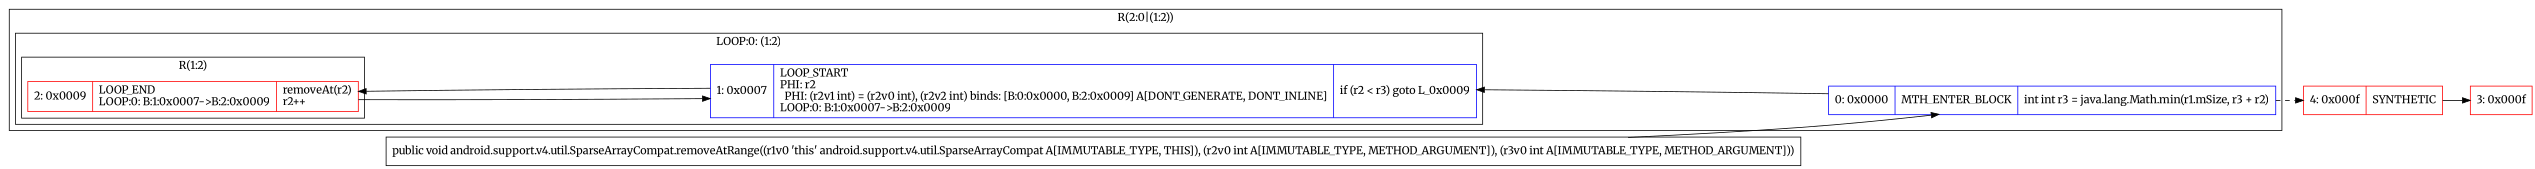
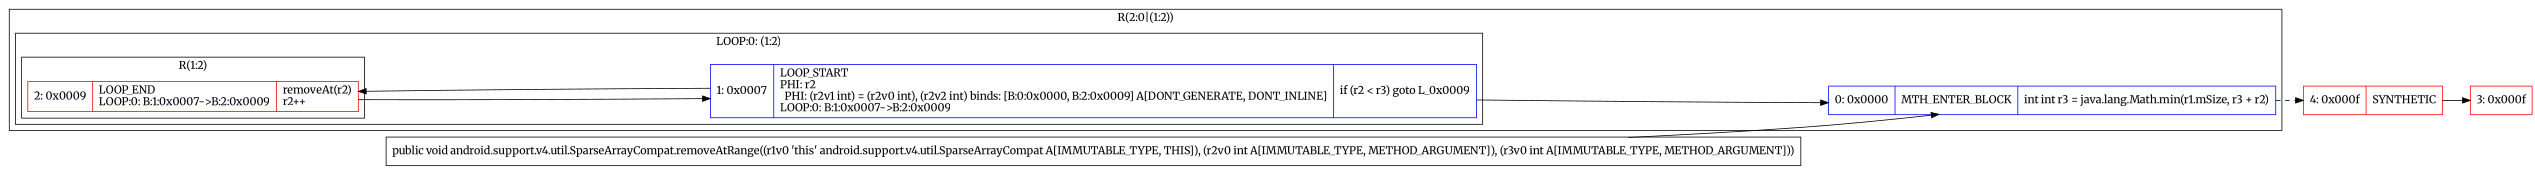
edge "0: 0x0000" -> "1: 0x0007": reversed
